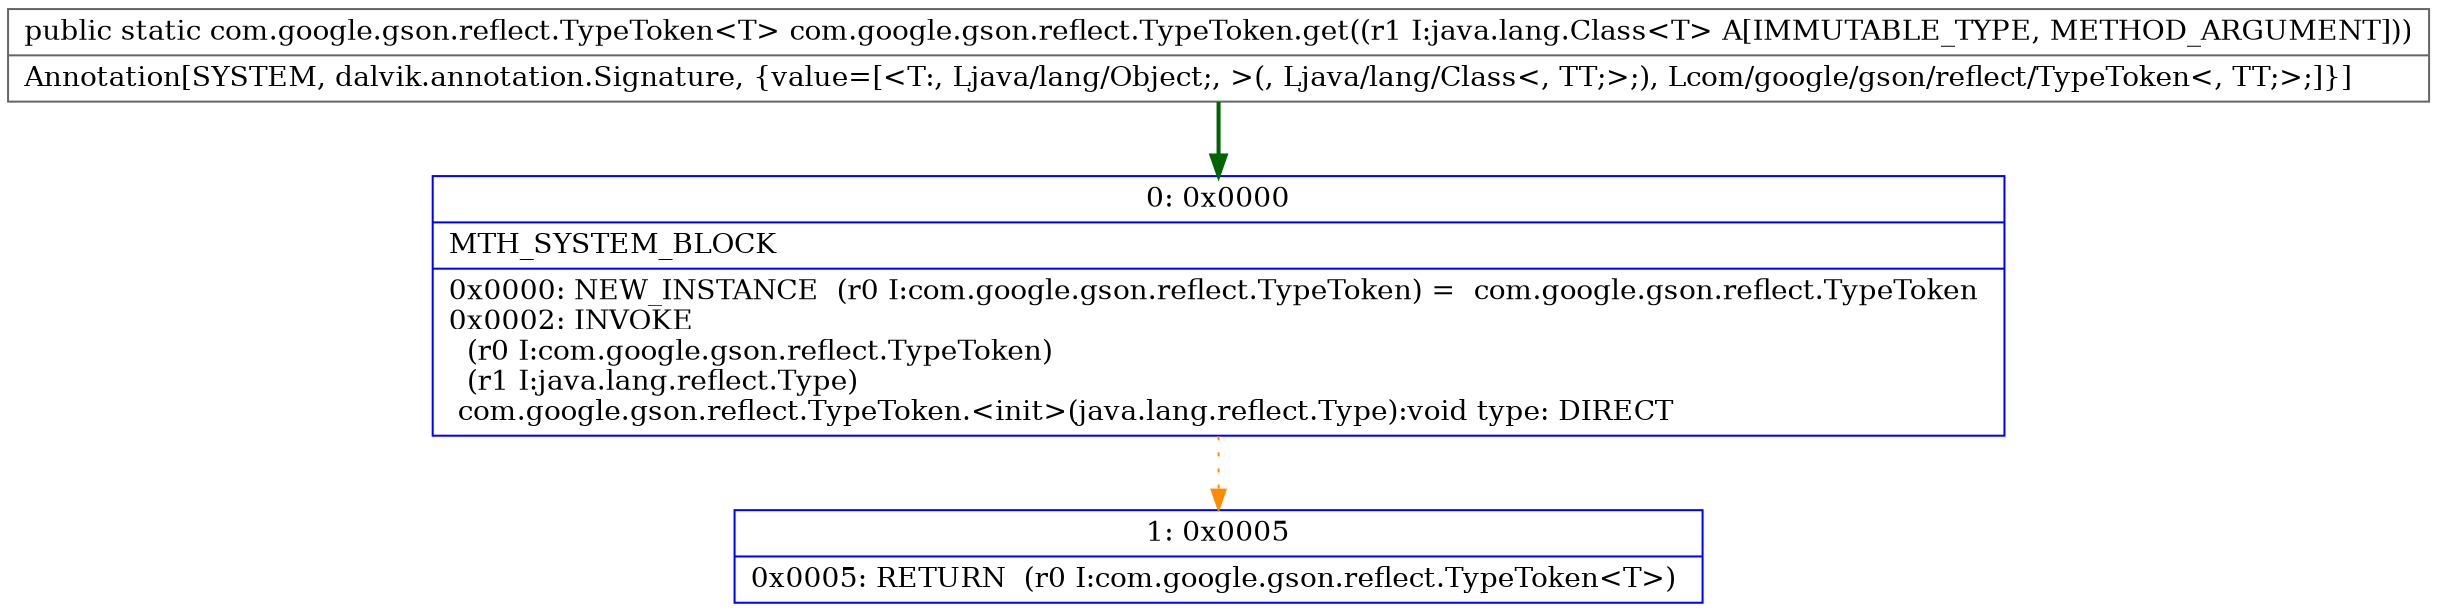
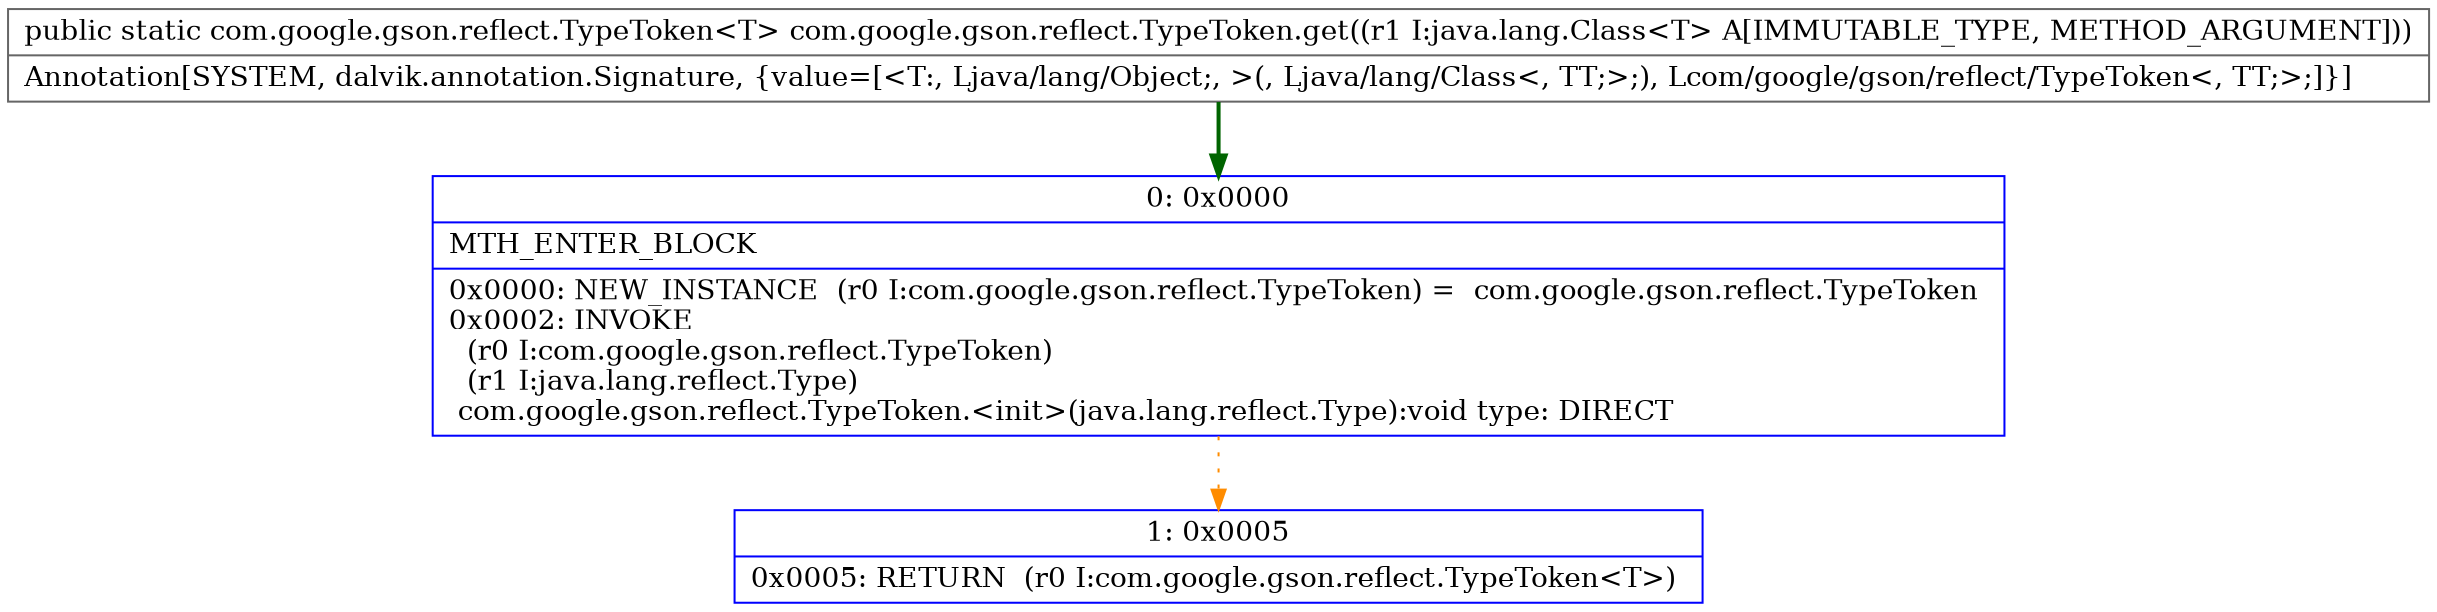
node "0: 0x0000": text "MTH_SYSTEM_BLOCK" -> "MTH_ENTER_BLOCK"
